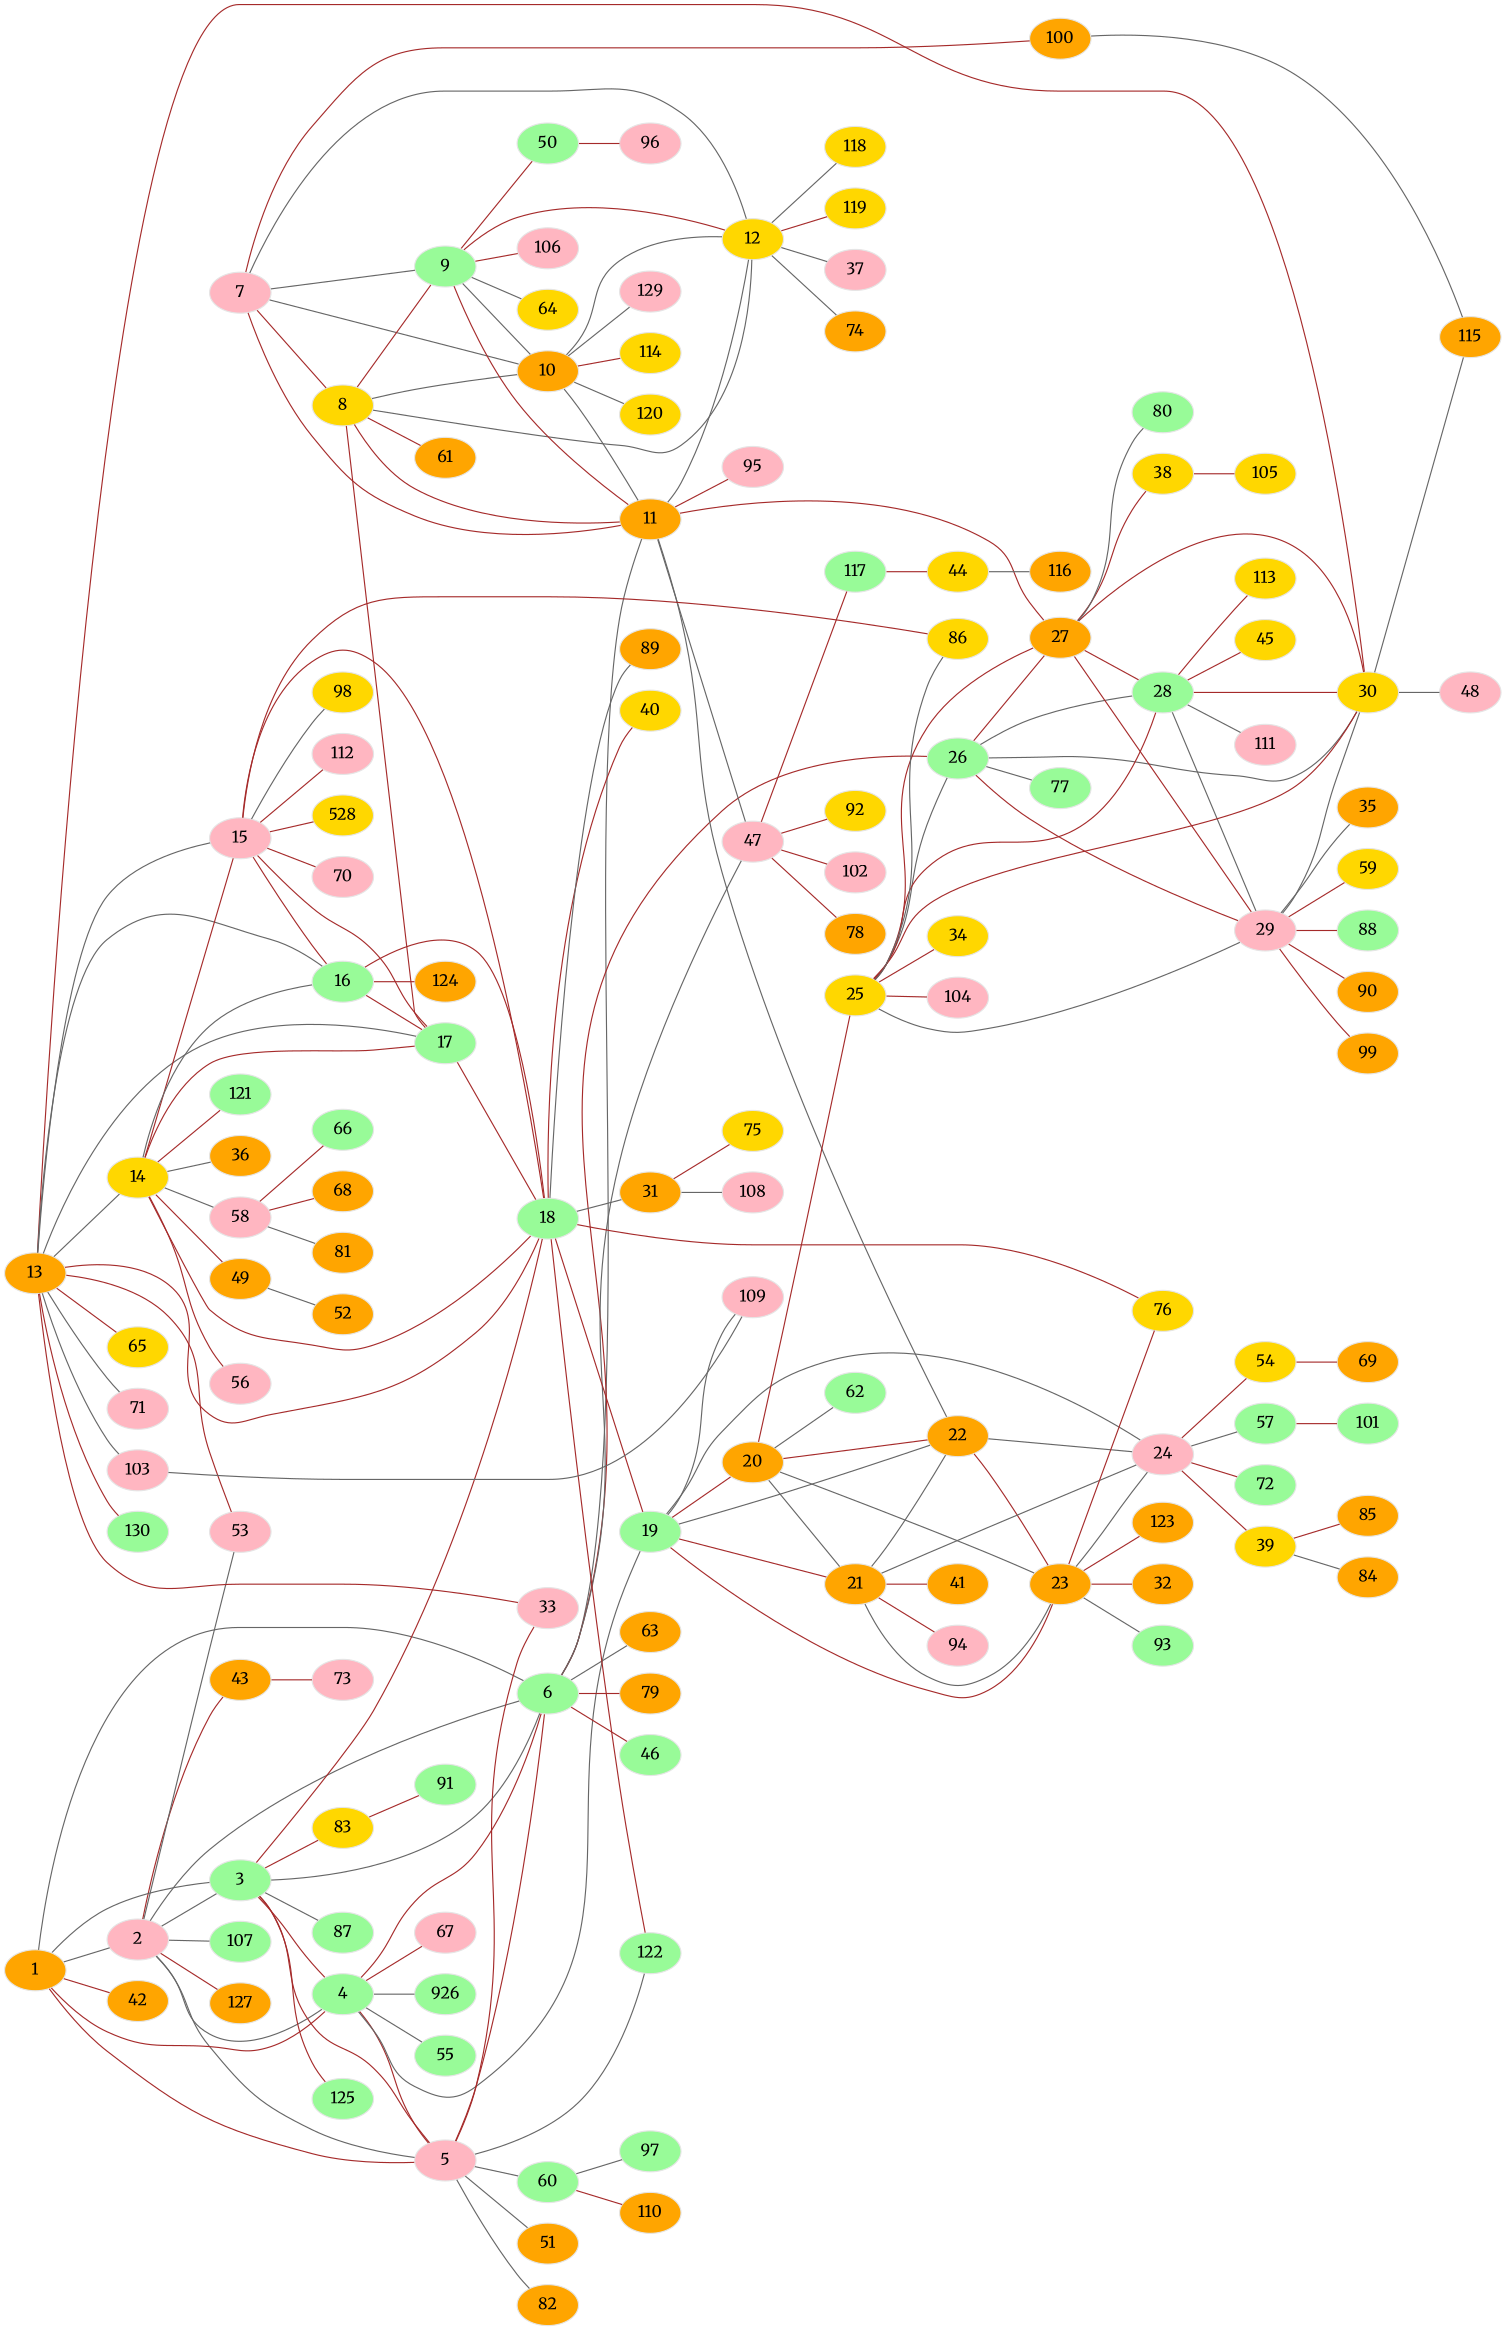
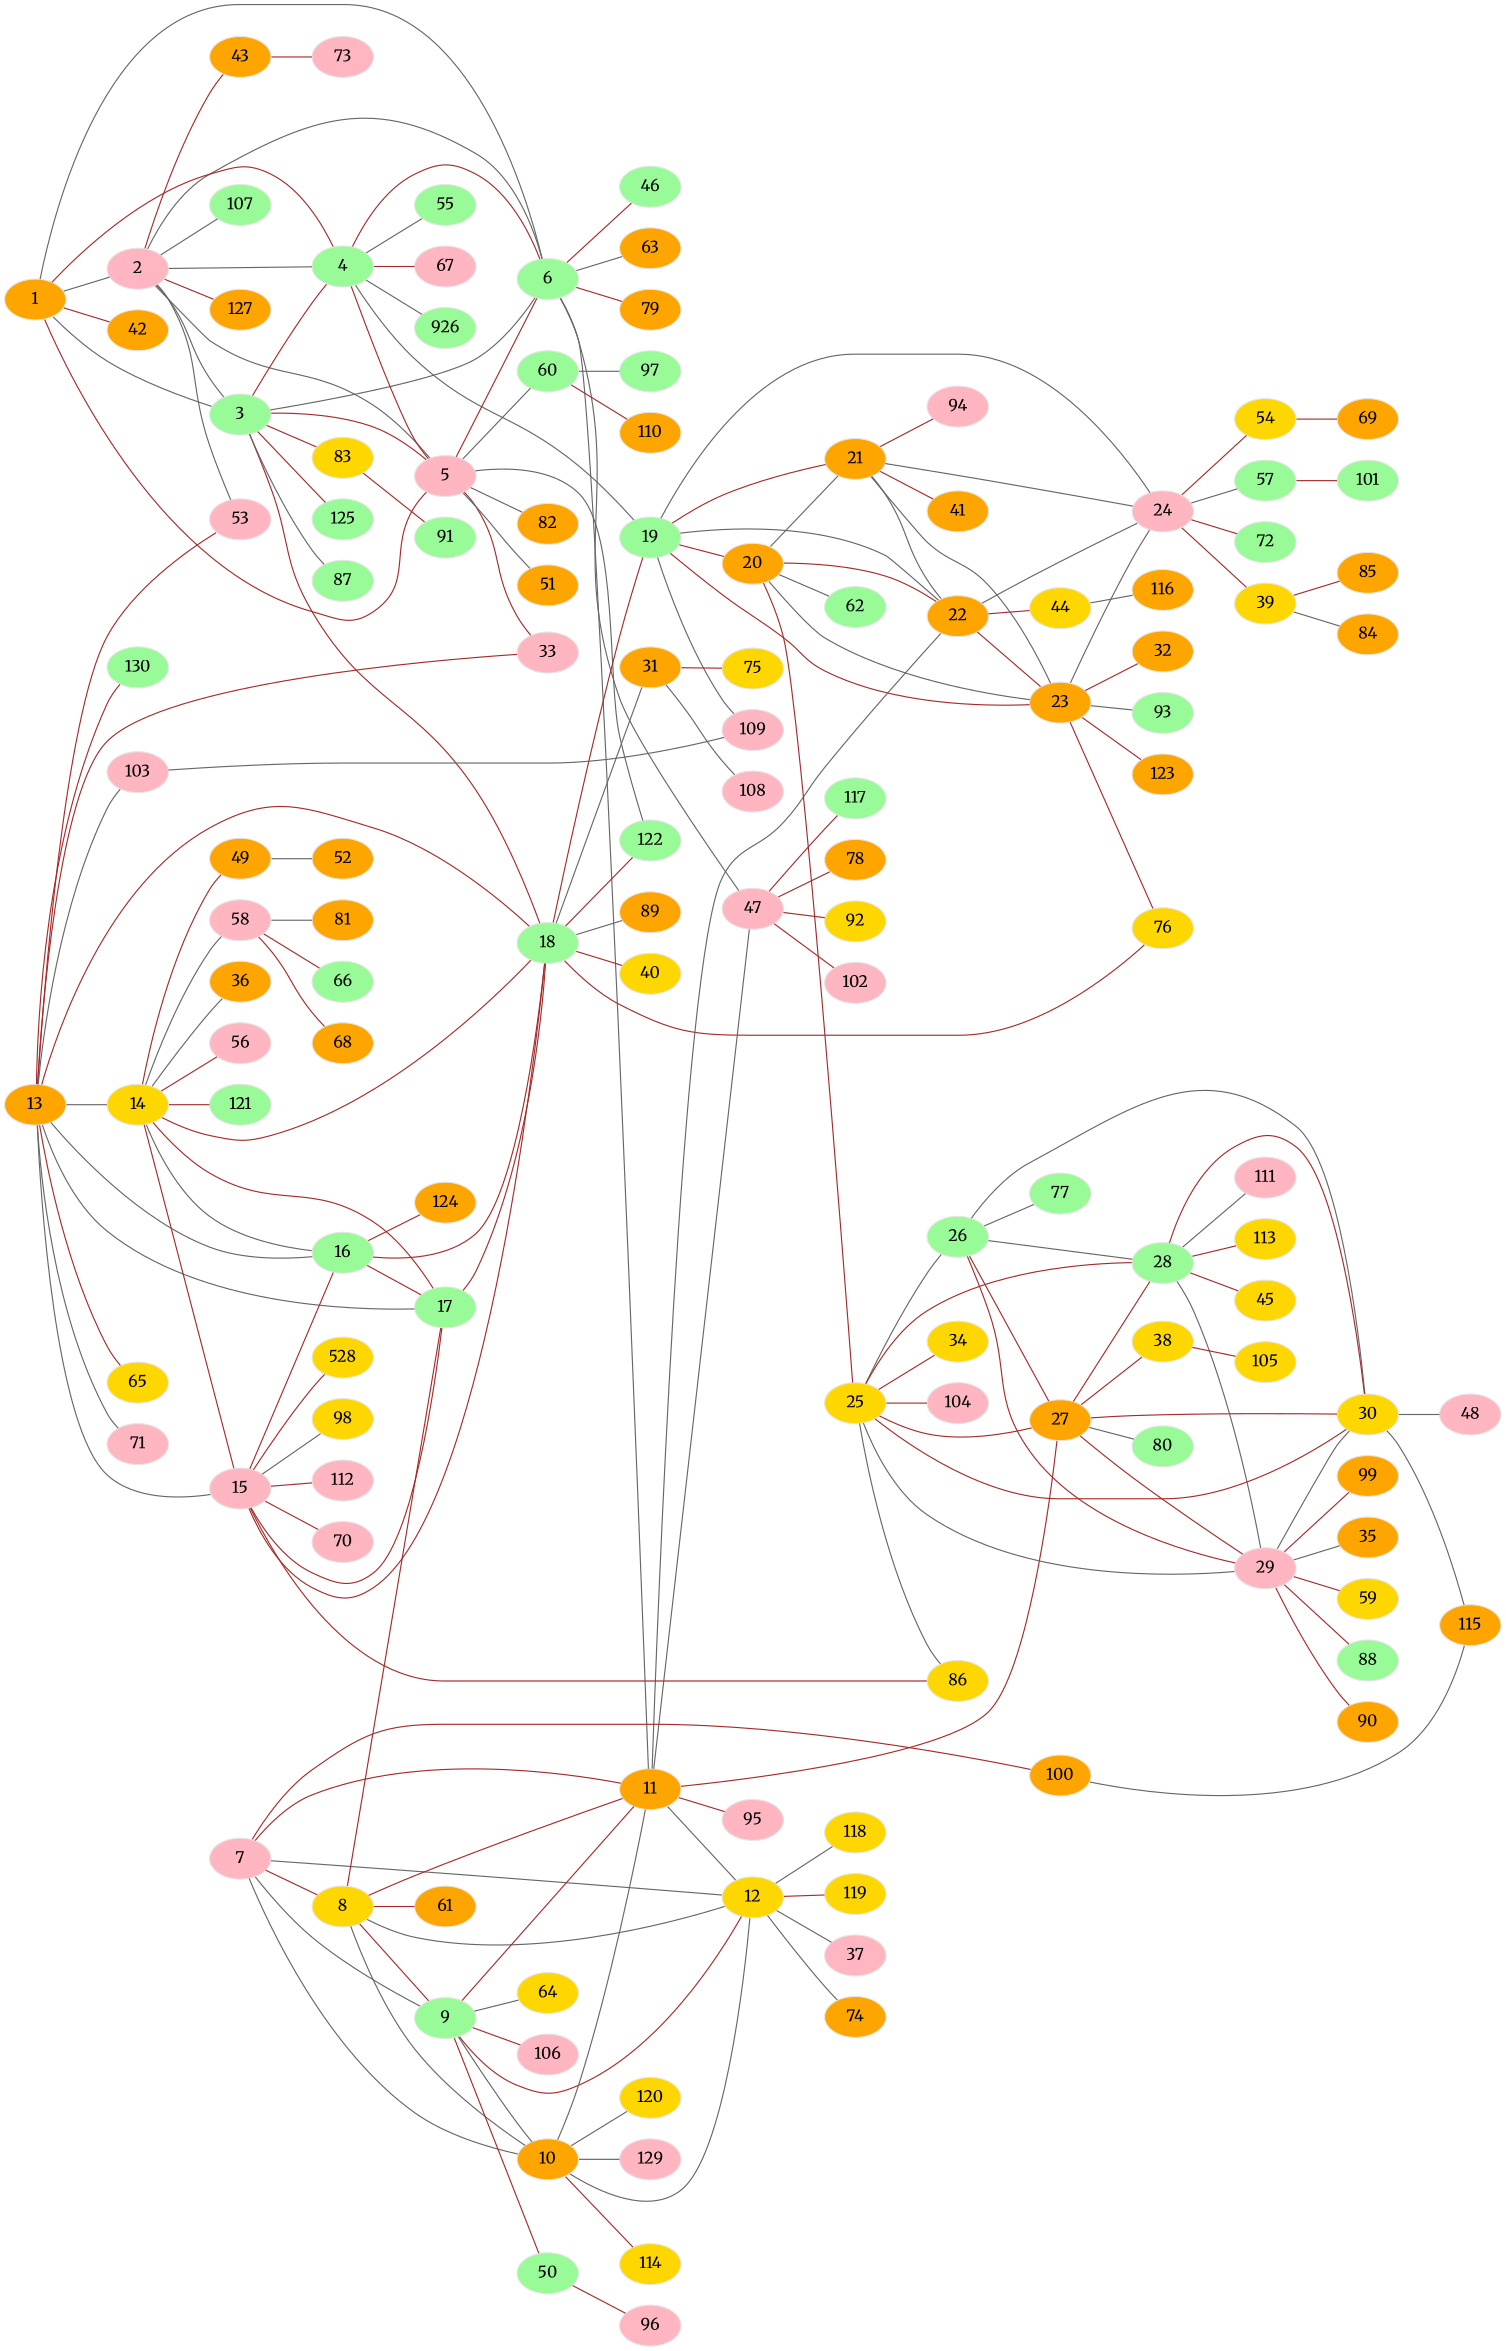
edge "30" -- "13": removed
edge "117" -- "44": now "22" -- "44"
edge "26" -- "6": removed
